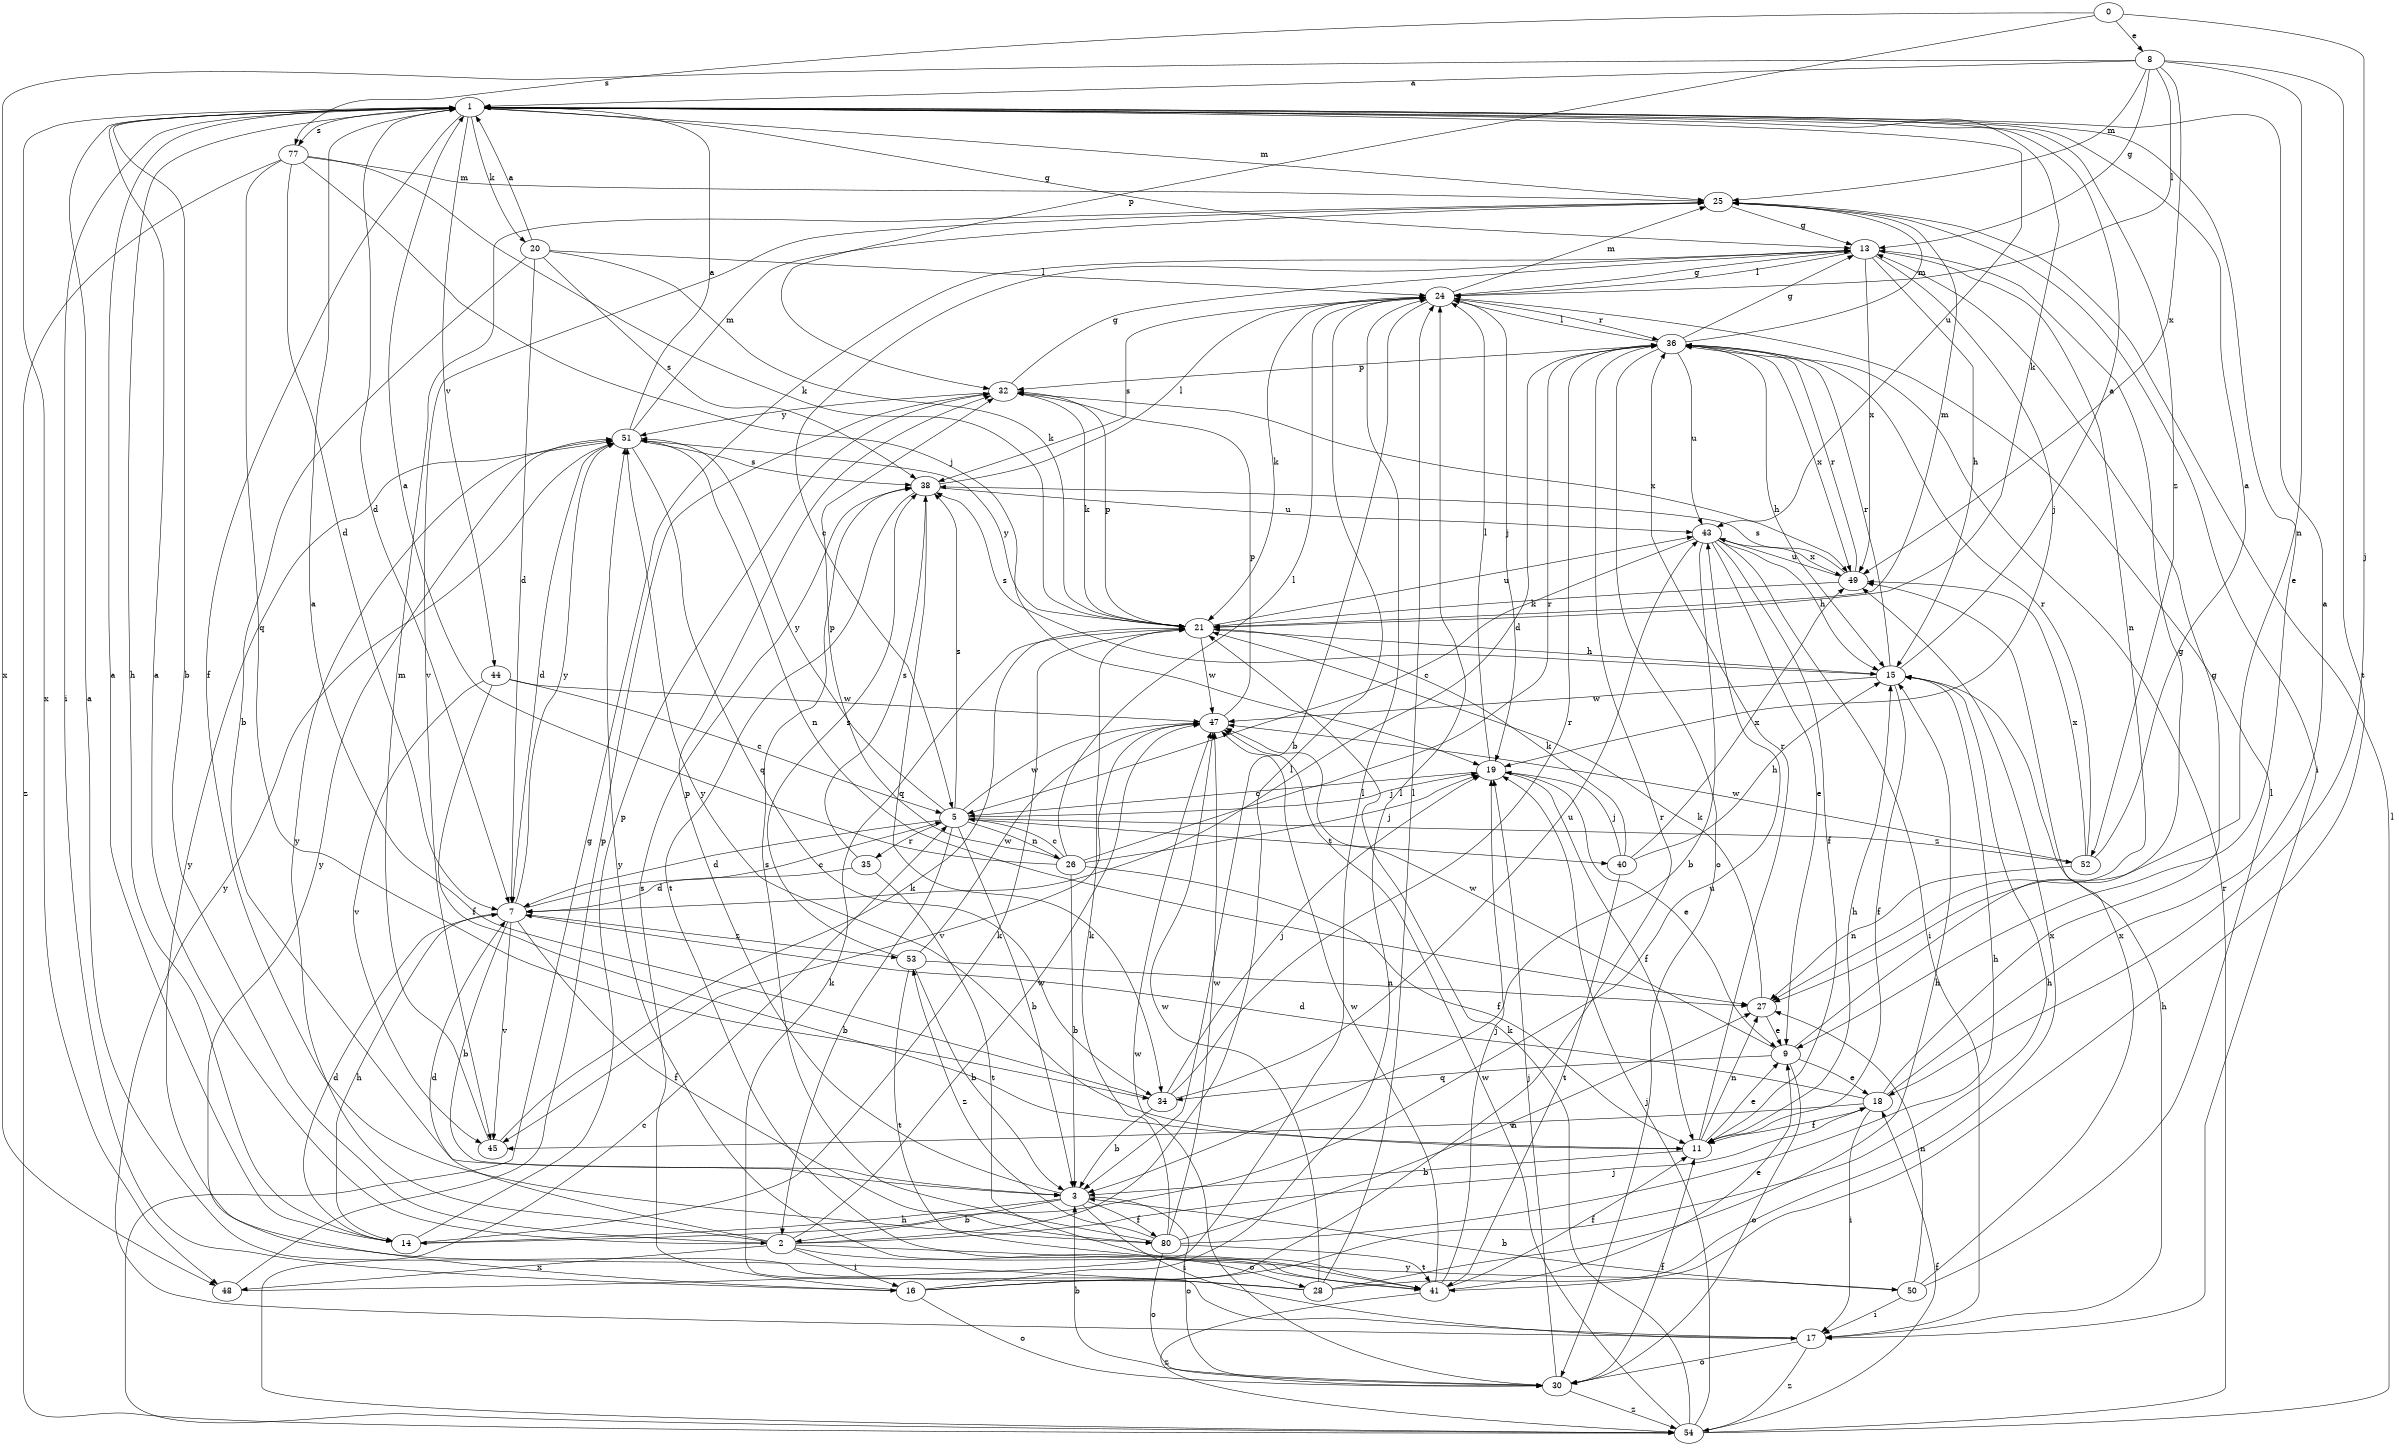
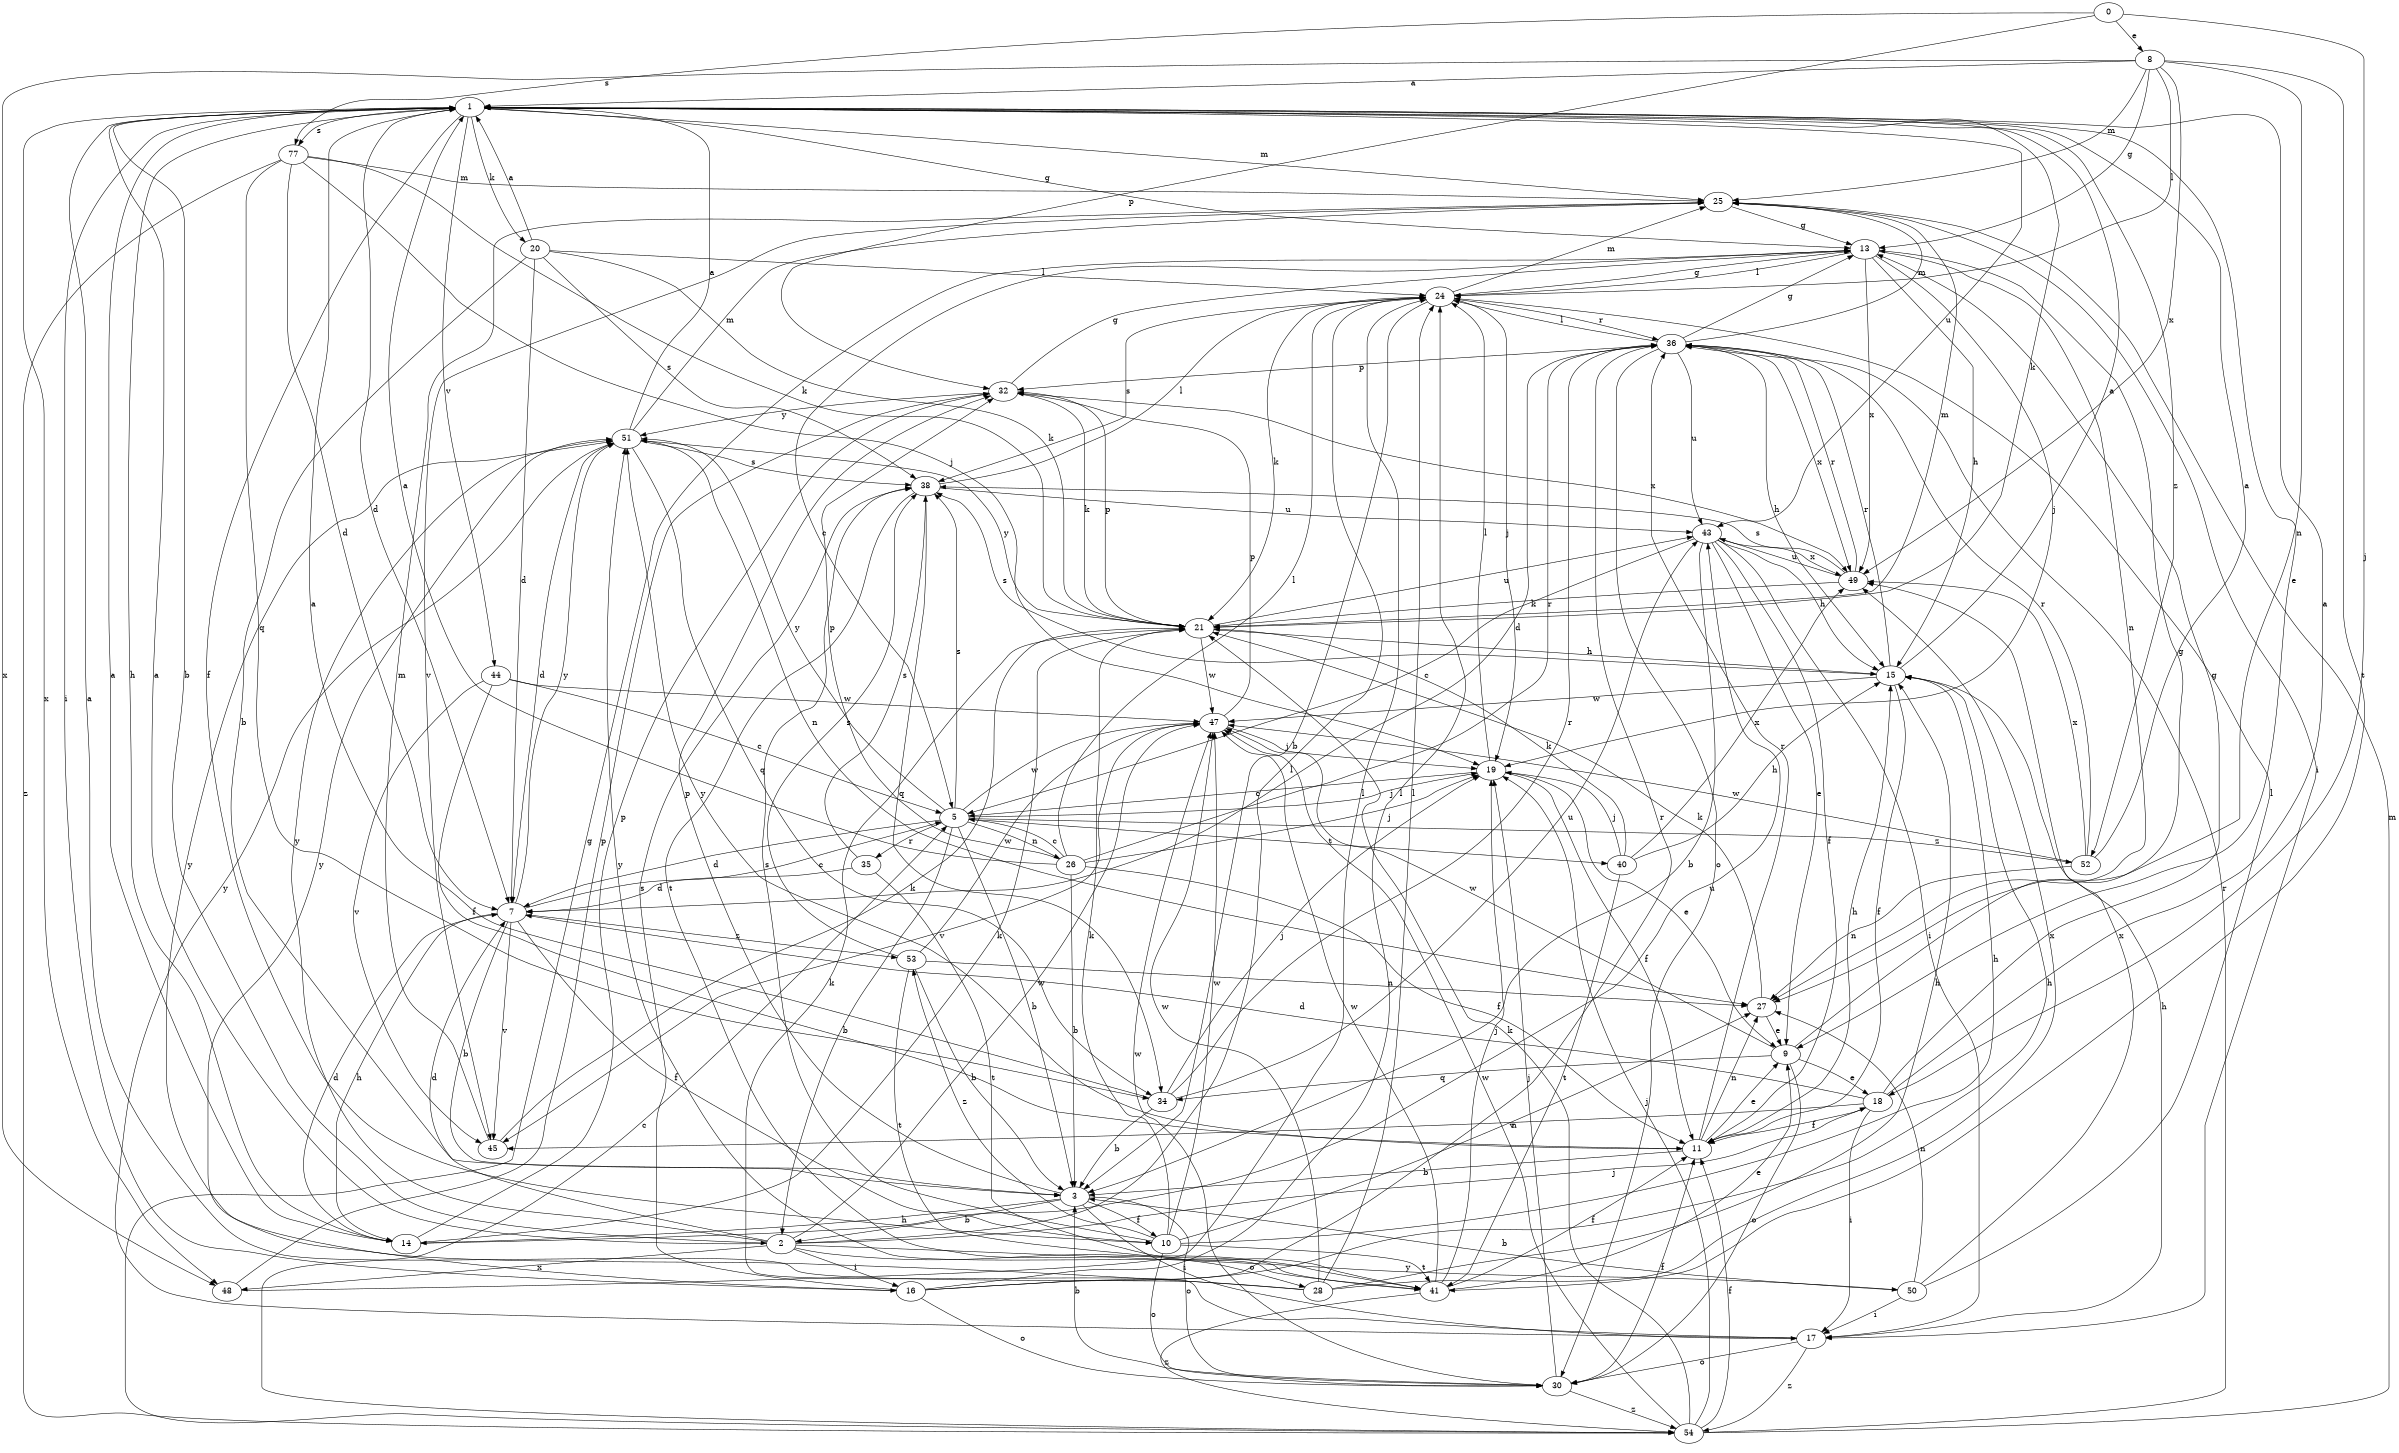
edge "47" -> "19": added, label "j"
edge "54" -> "25": label "l" -> "m"
node "80": label "80" -> "10"
edge "54" -> "18": now "54" -> "11"
